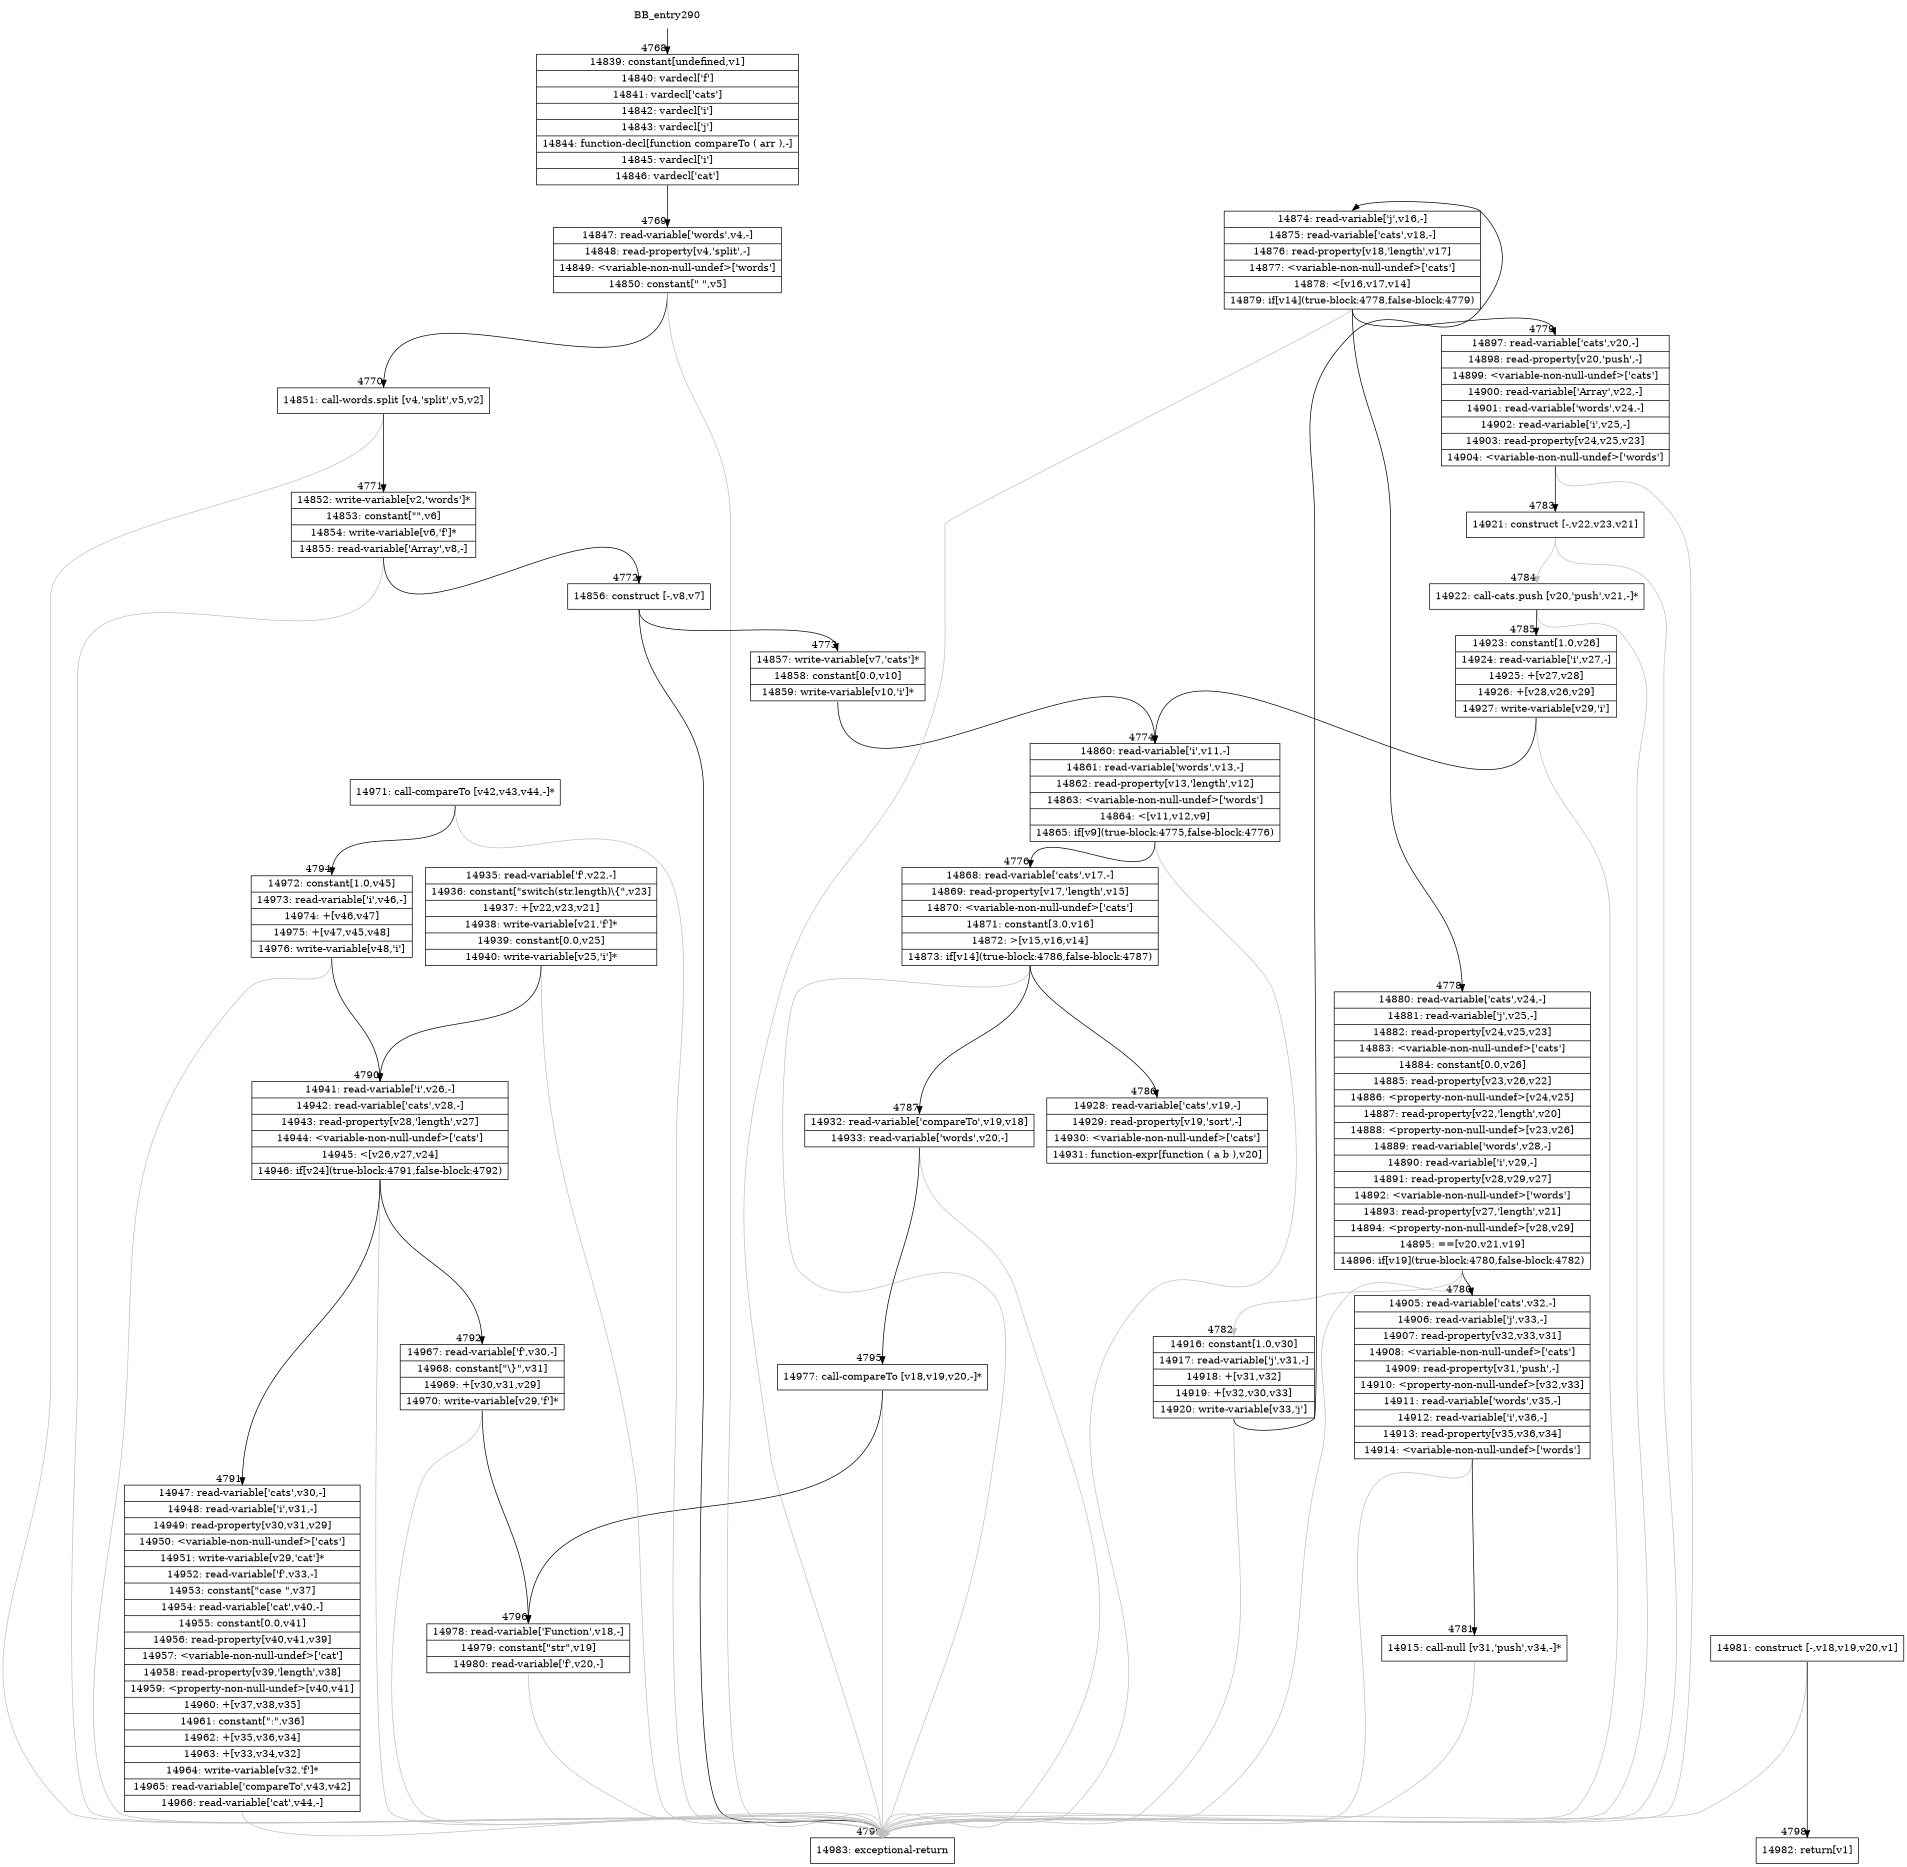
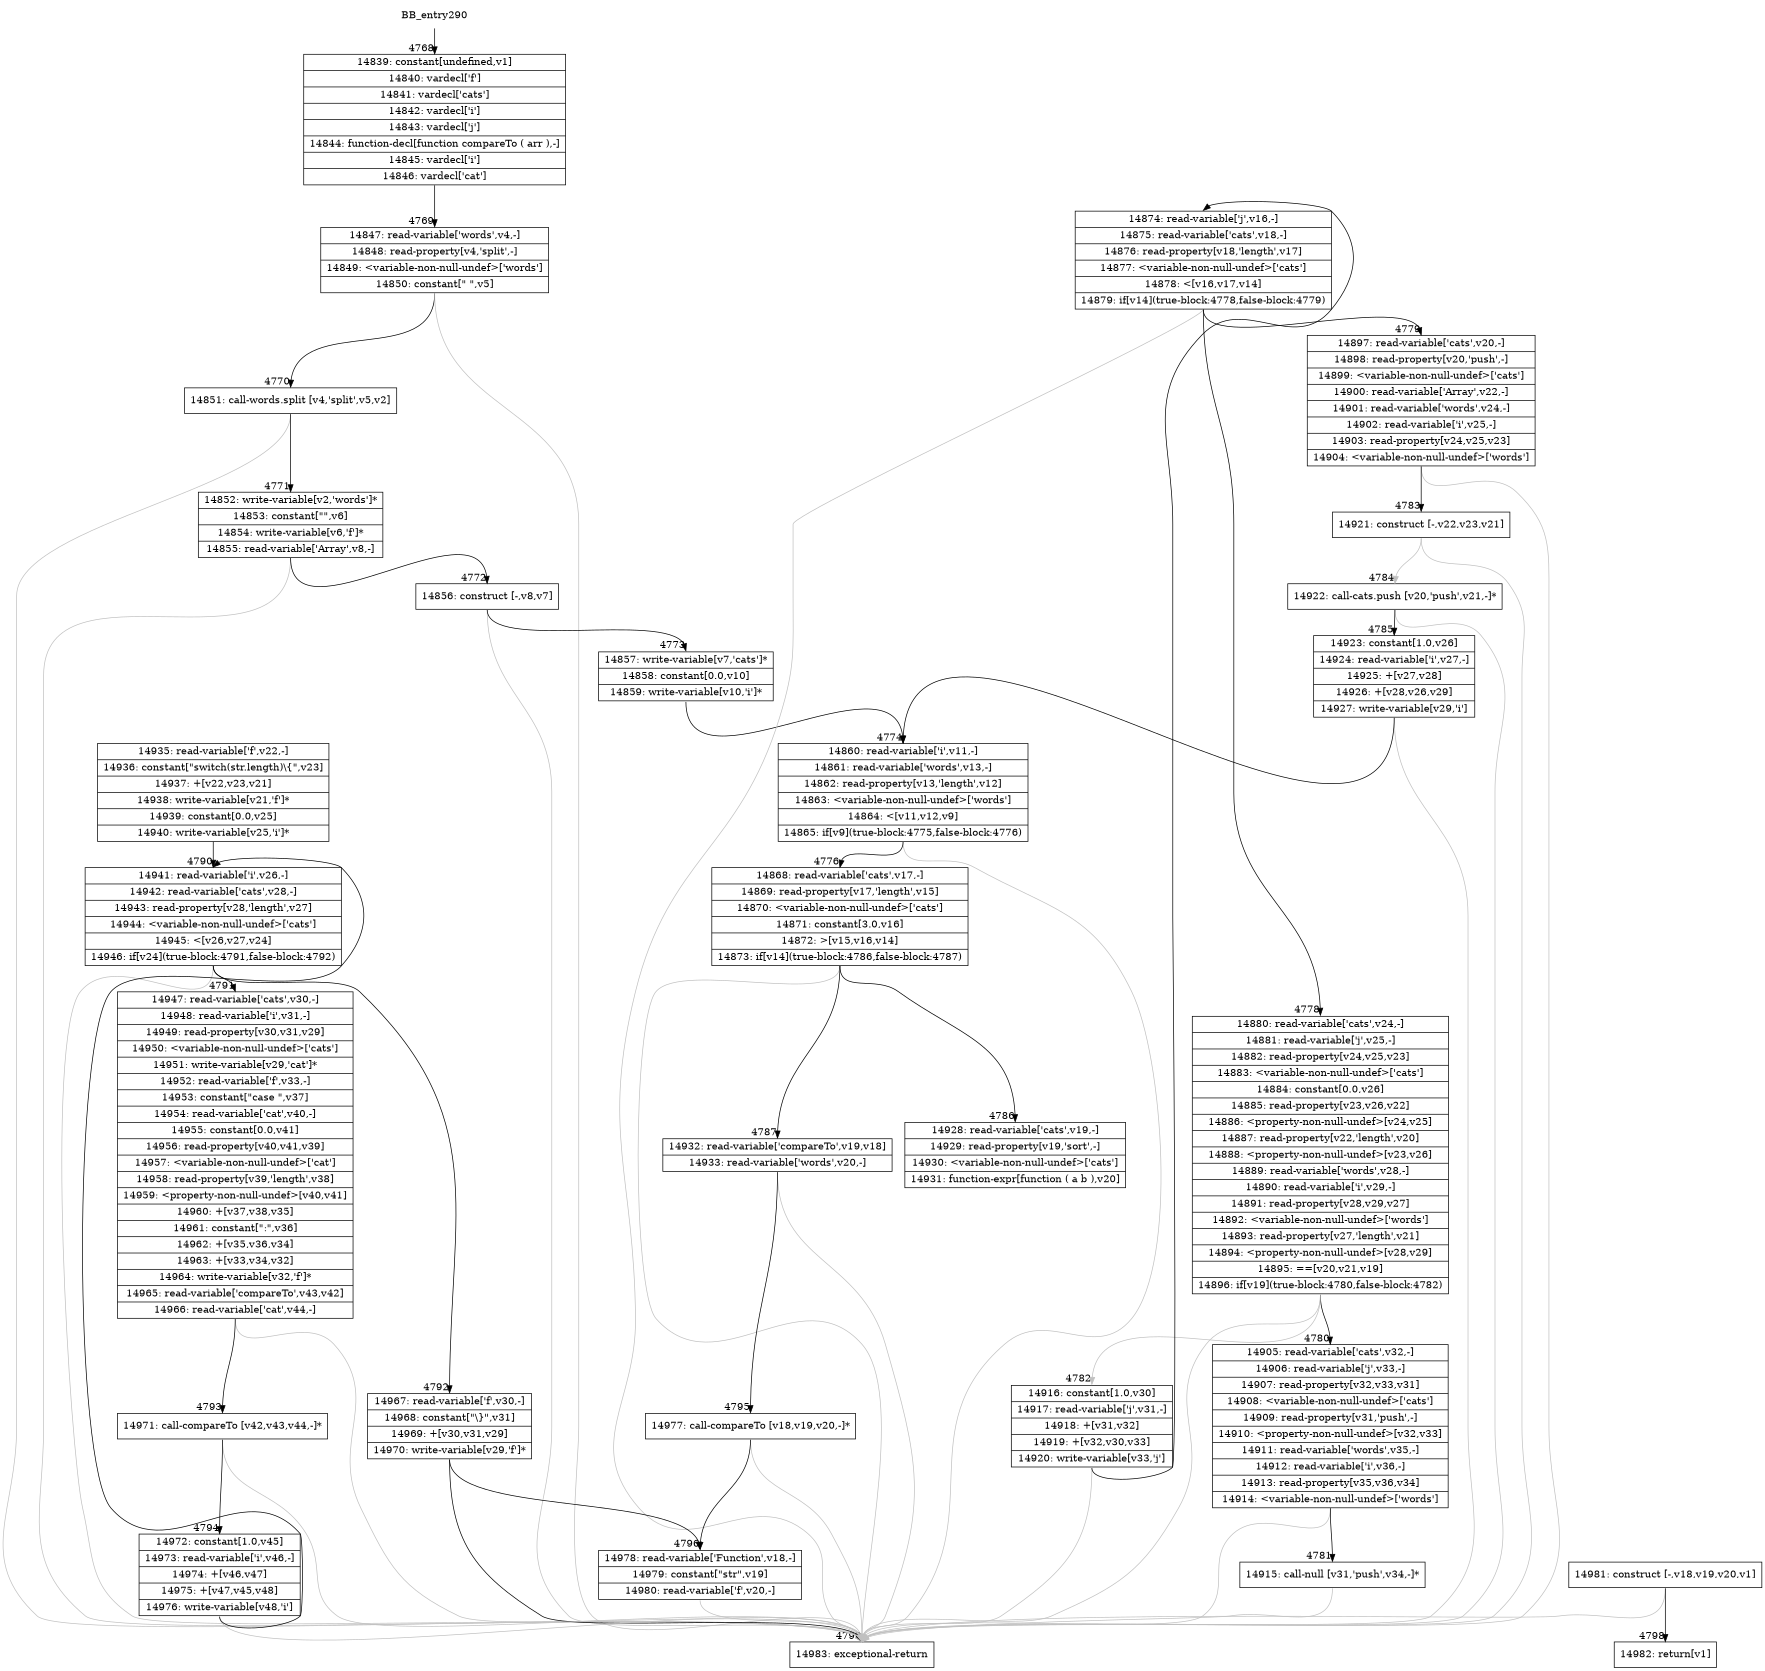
edge "14856: construct [-,v8,v7]" -> "14983: exceptional-return": color black -> gray
edge "14947: read-variable['cats',v30,-]" -> "14971: call-compareTo [v42,v43,v44,-]*": added
edge "14935: read-variable['f',v22,-]" -> "14983: exceptional-return": removed
edge "14967: read-variable['f',v30,-]" -> "14983: exceptional-return": color gray -> black
